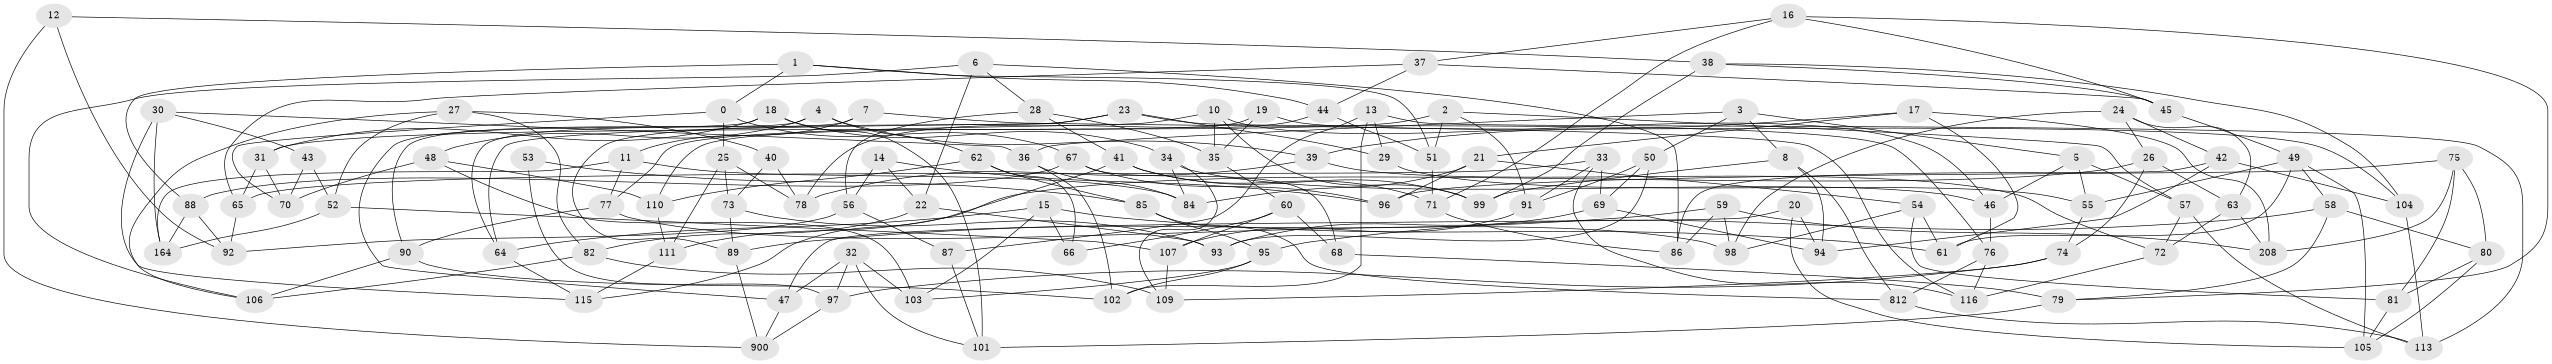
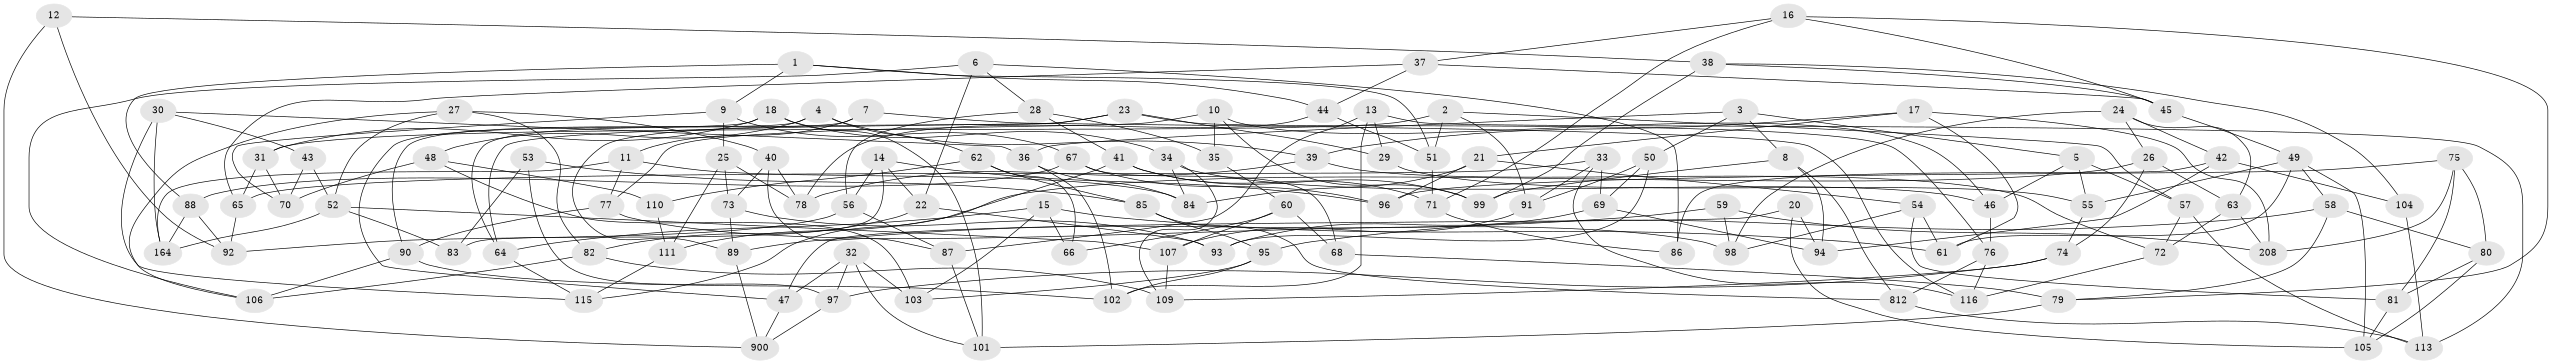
node "0": label "0" -> "9"
node "19": removed
edge "59" -- "86": removed
edge "40" -- "87": added
node "83": added
